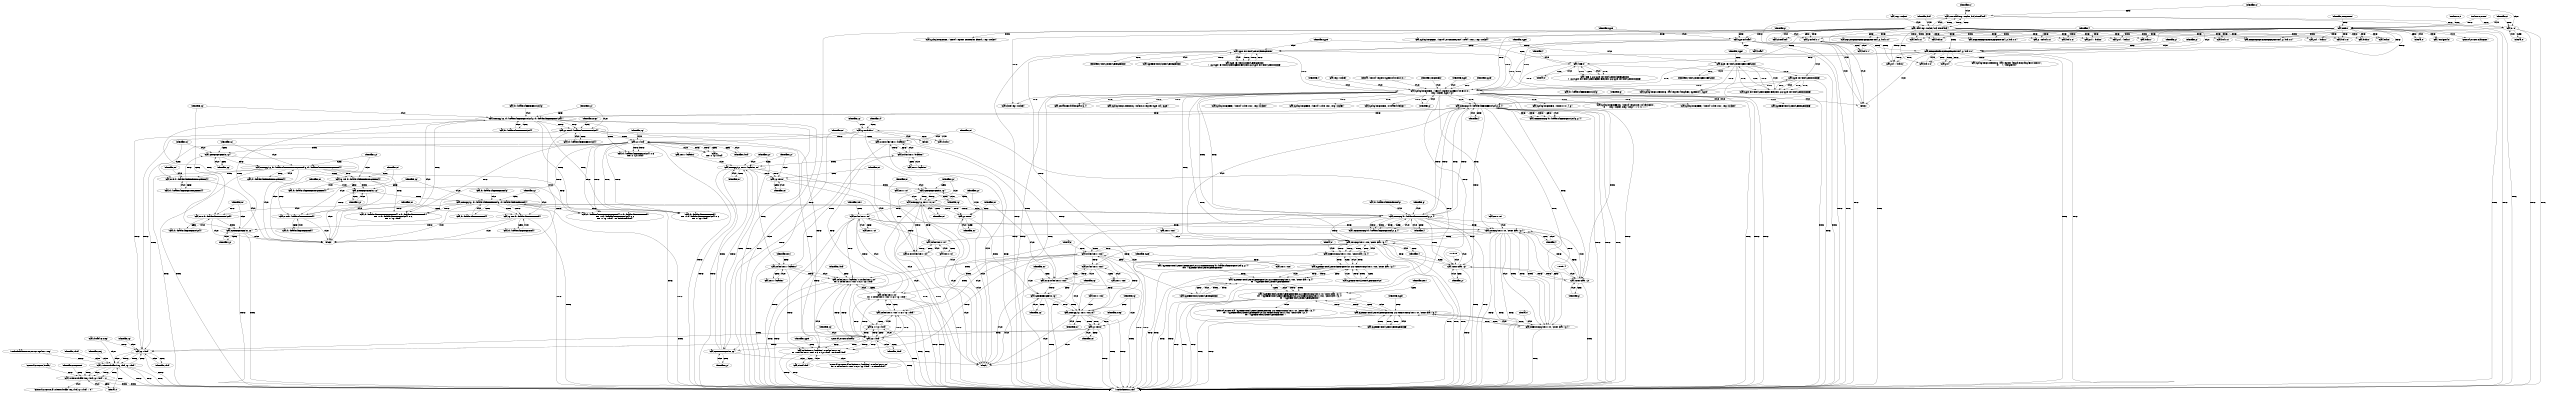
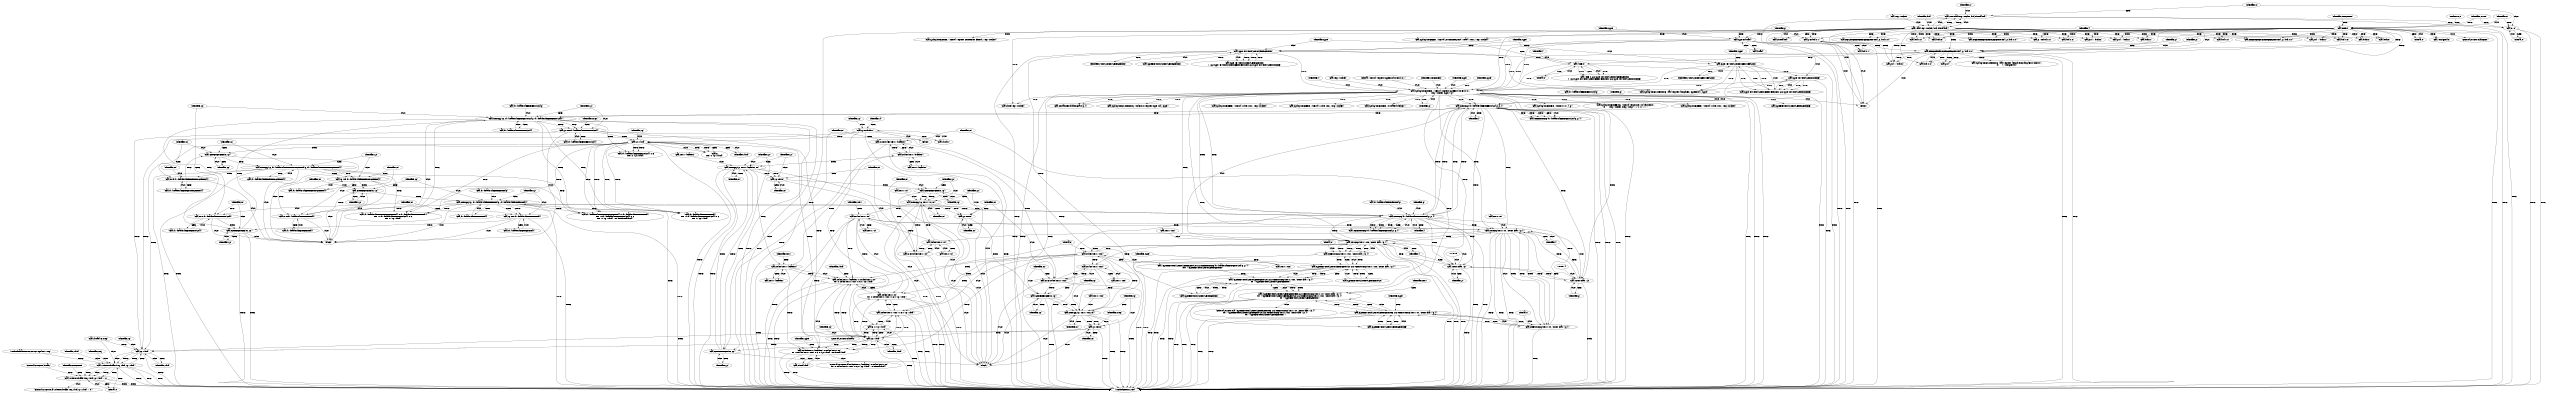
node "(Unknown,errno)": label "(Unknown,errno)" -> "(Identifier,errno)"
edge "(Call,n = read(req->socket, buf, sizeof(buf)))" -> "(Call,read(req->socket, buf, sizeof(buf)))": label "CFG: " -> "AST: "
edge "(Call,n<0)" -> "(Call,type != MINISSDPD_GET_VERSION)": now "(Call,type != MINISSDPD_SEARCH_ALL)" -> "(Call,type != MINISSDPD_GET_VERSION)"
edge "(Call,type = buf[0])" -> "(Call,buf[0])": added, label "CFG:"
edge "(Call,memcmp(d->headers[HEADER_USN].p, p, l))" -> "(Call,0==strncmp(serv->st, (const char *)p, l))": now "(Call,memcmp(d->headers[HEADER_USN].p, p, l))" -> "(Call,strncmp(serv->st, (const char *)p, l))"
